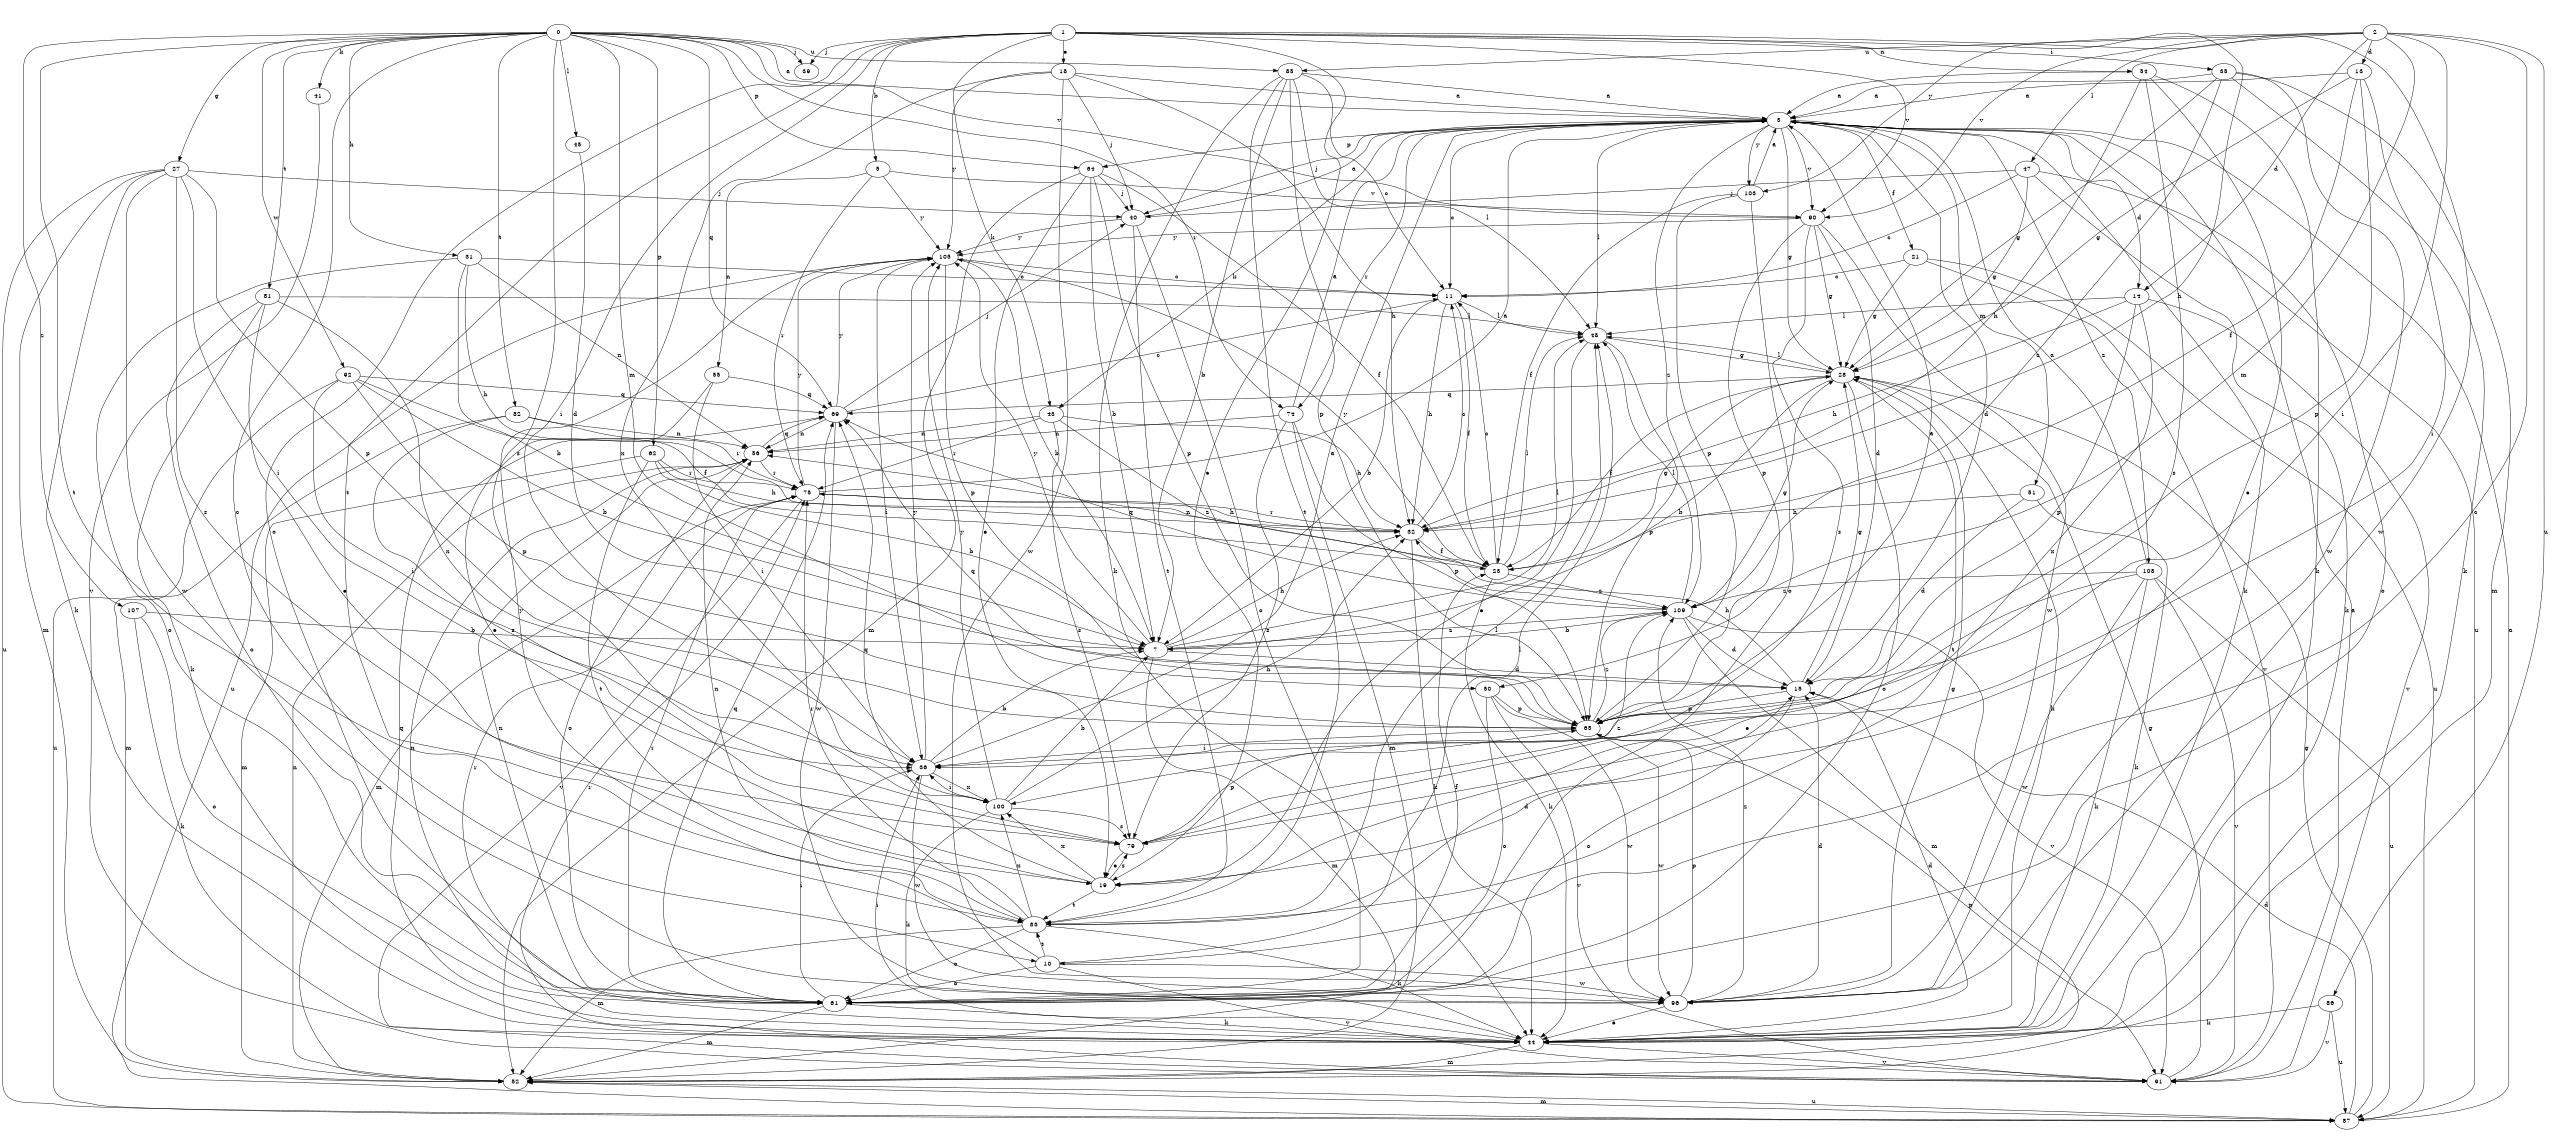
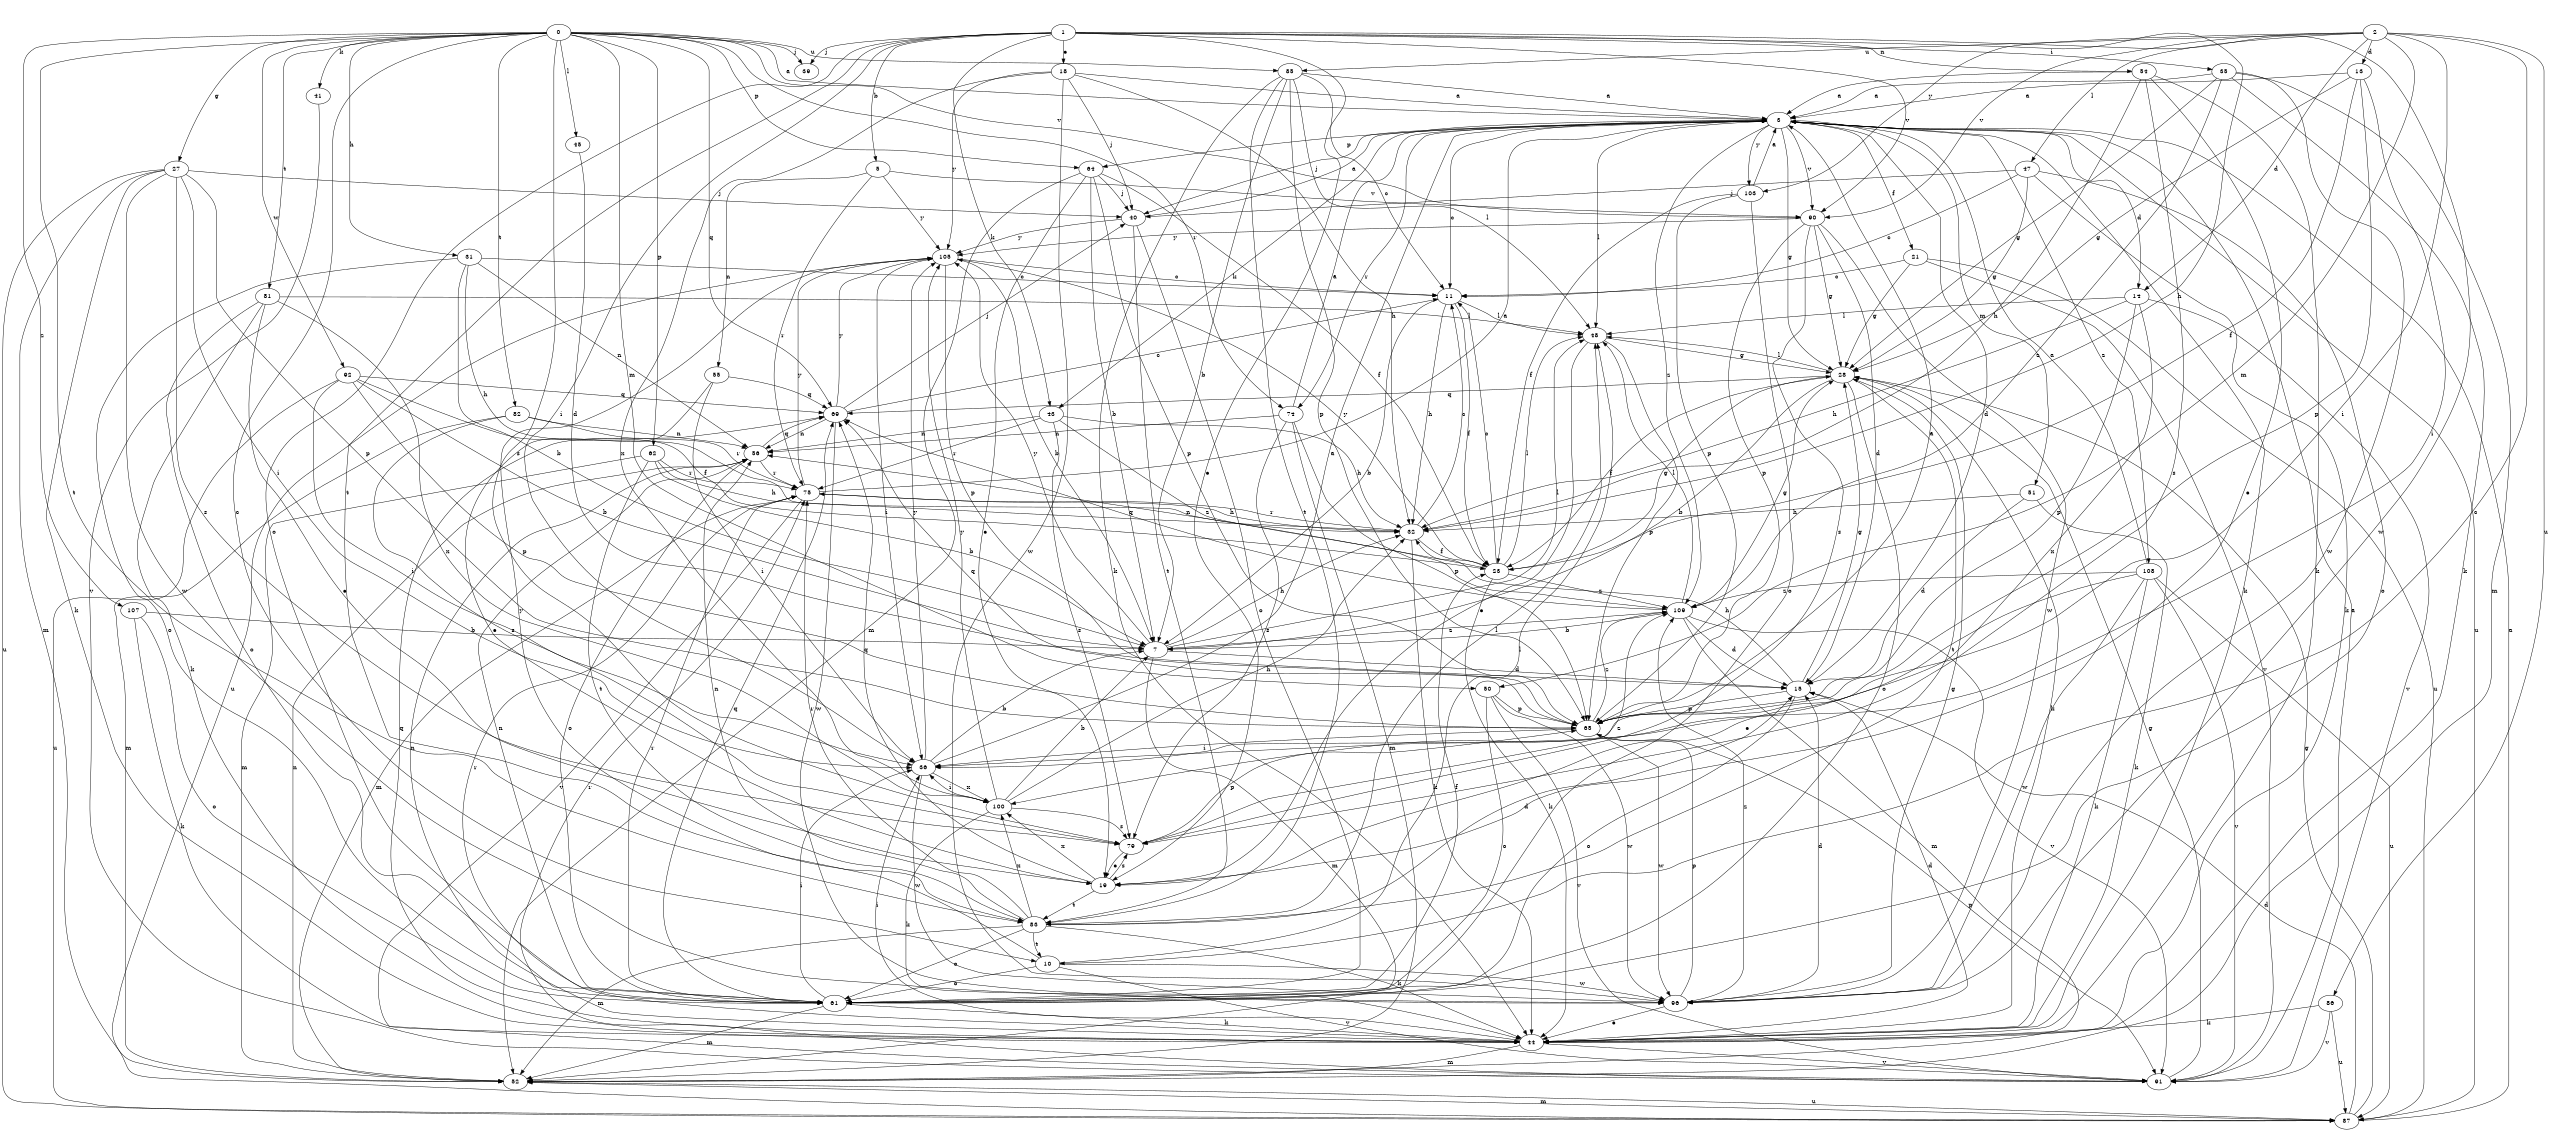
edge "10" -> "83": reversed
